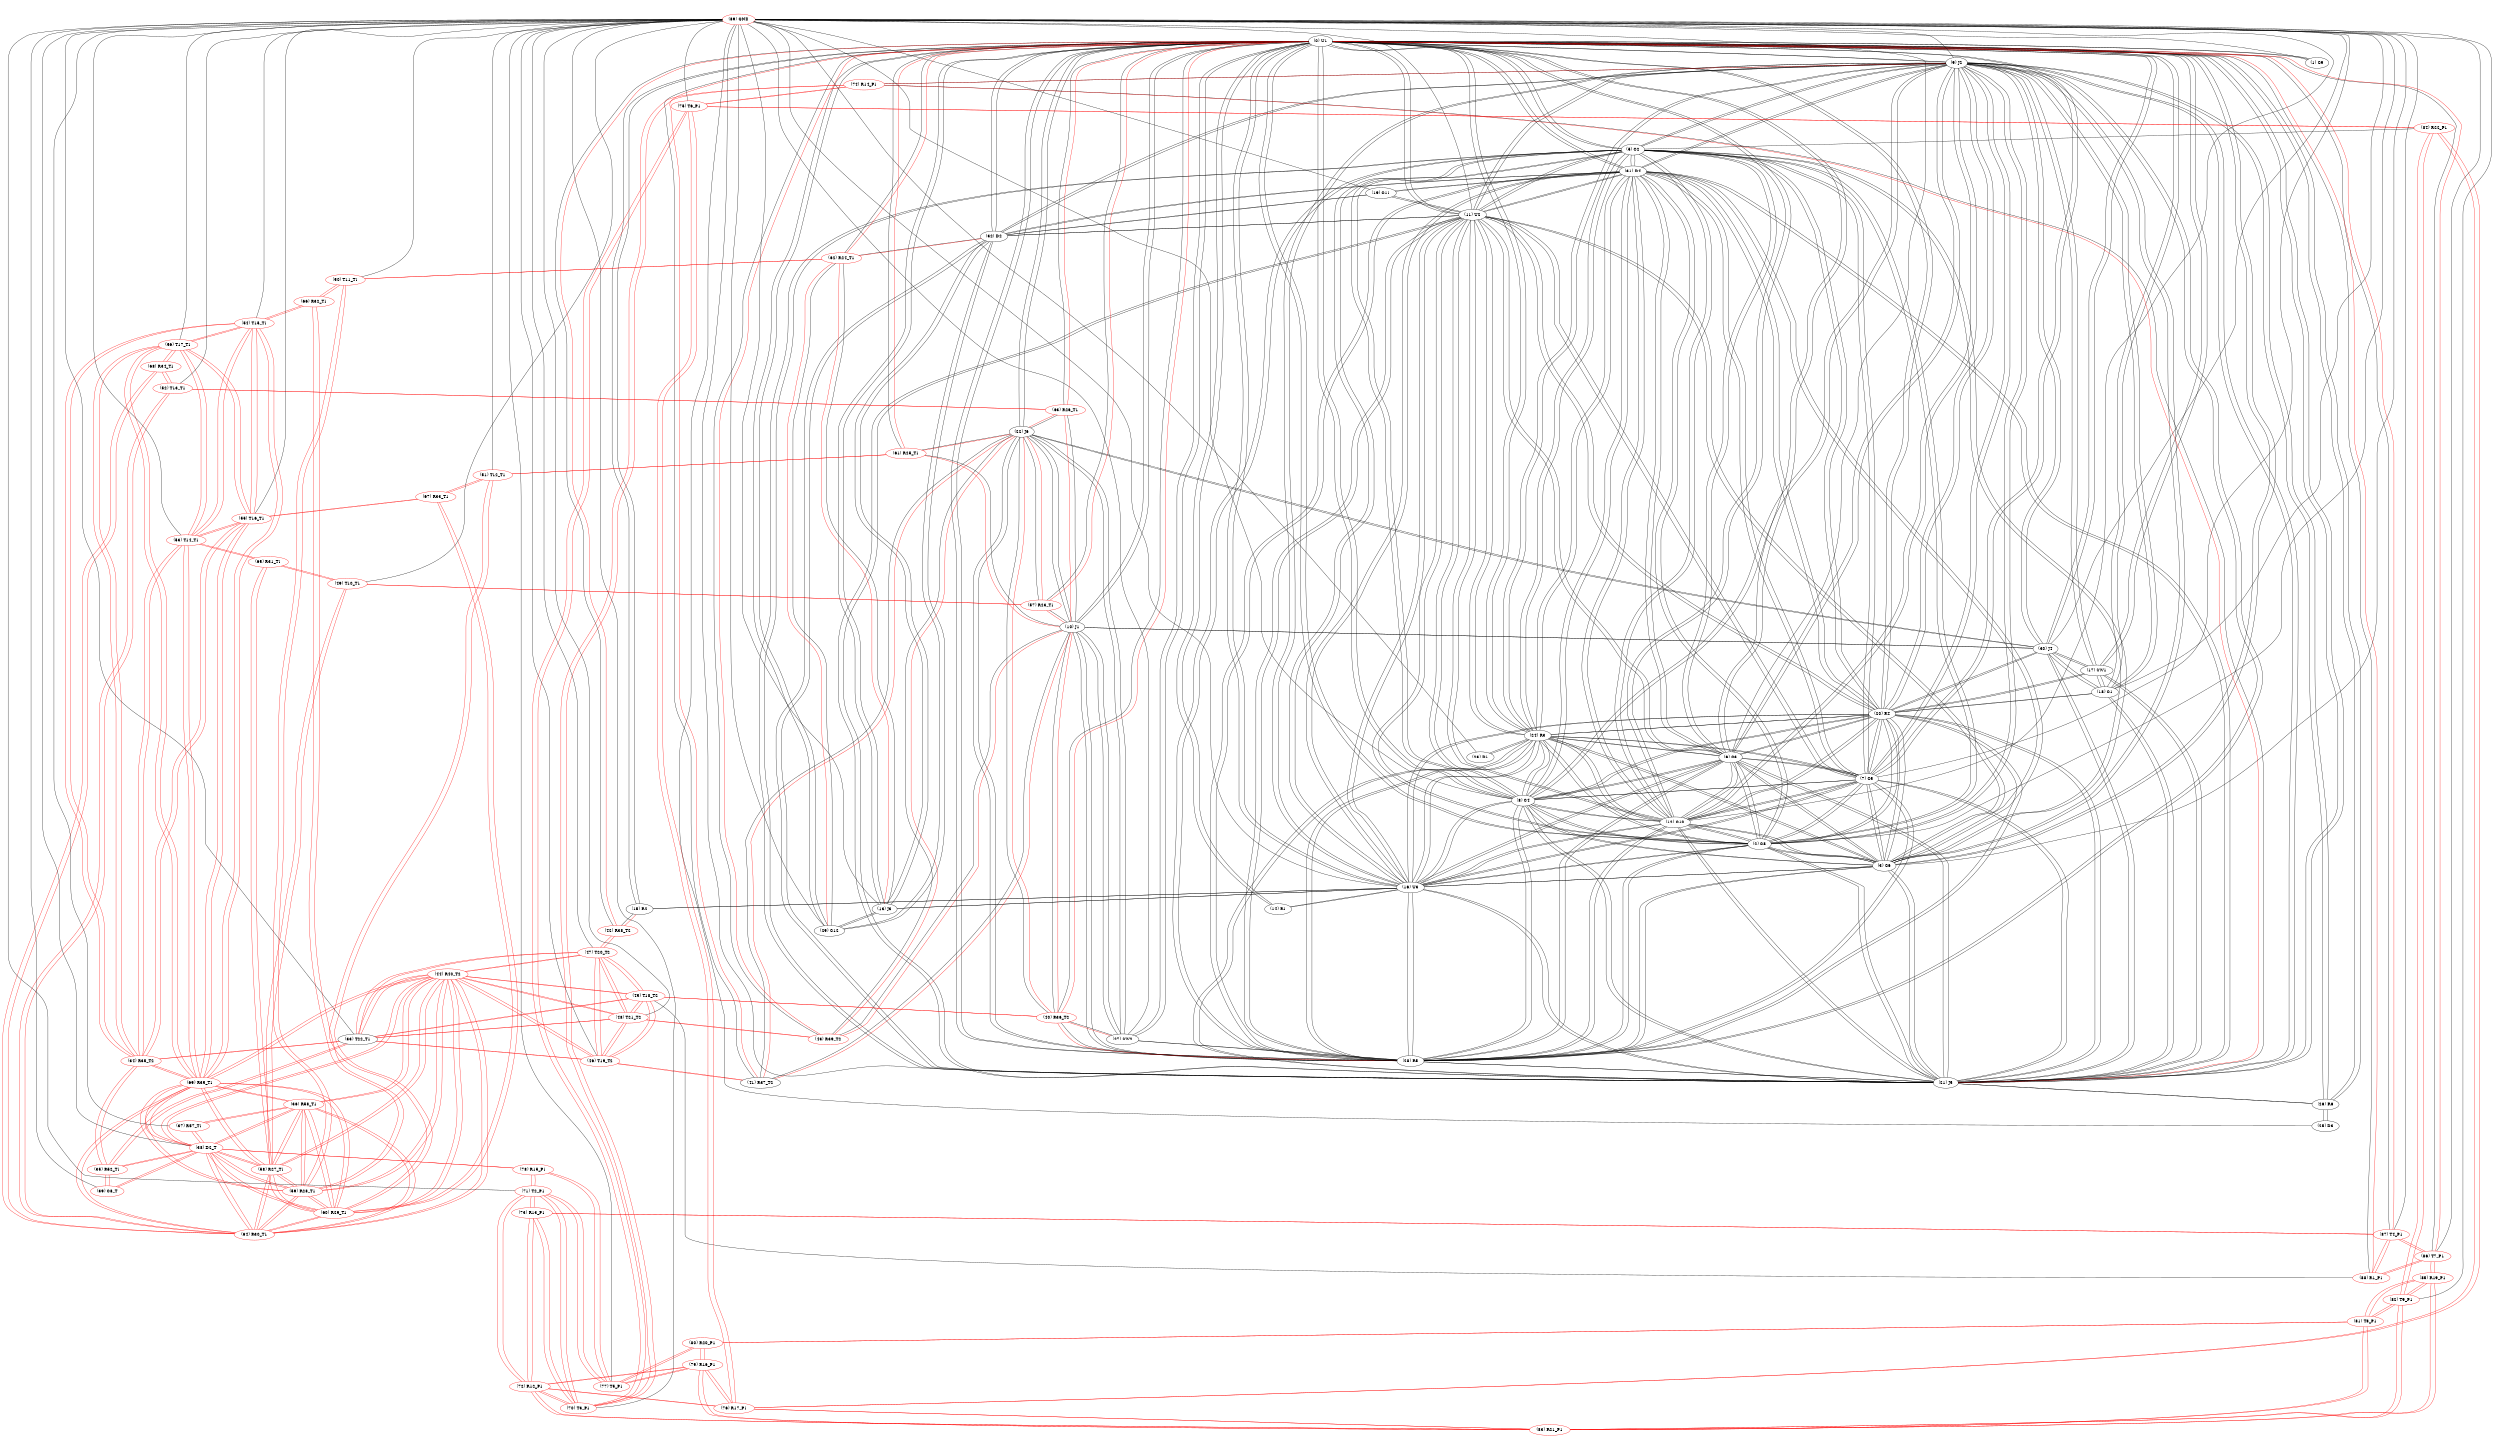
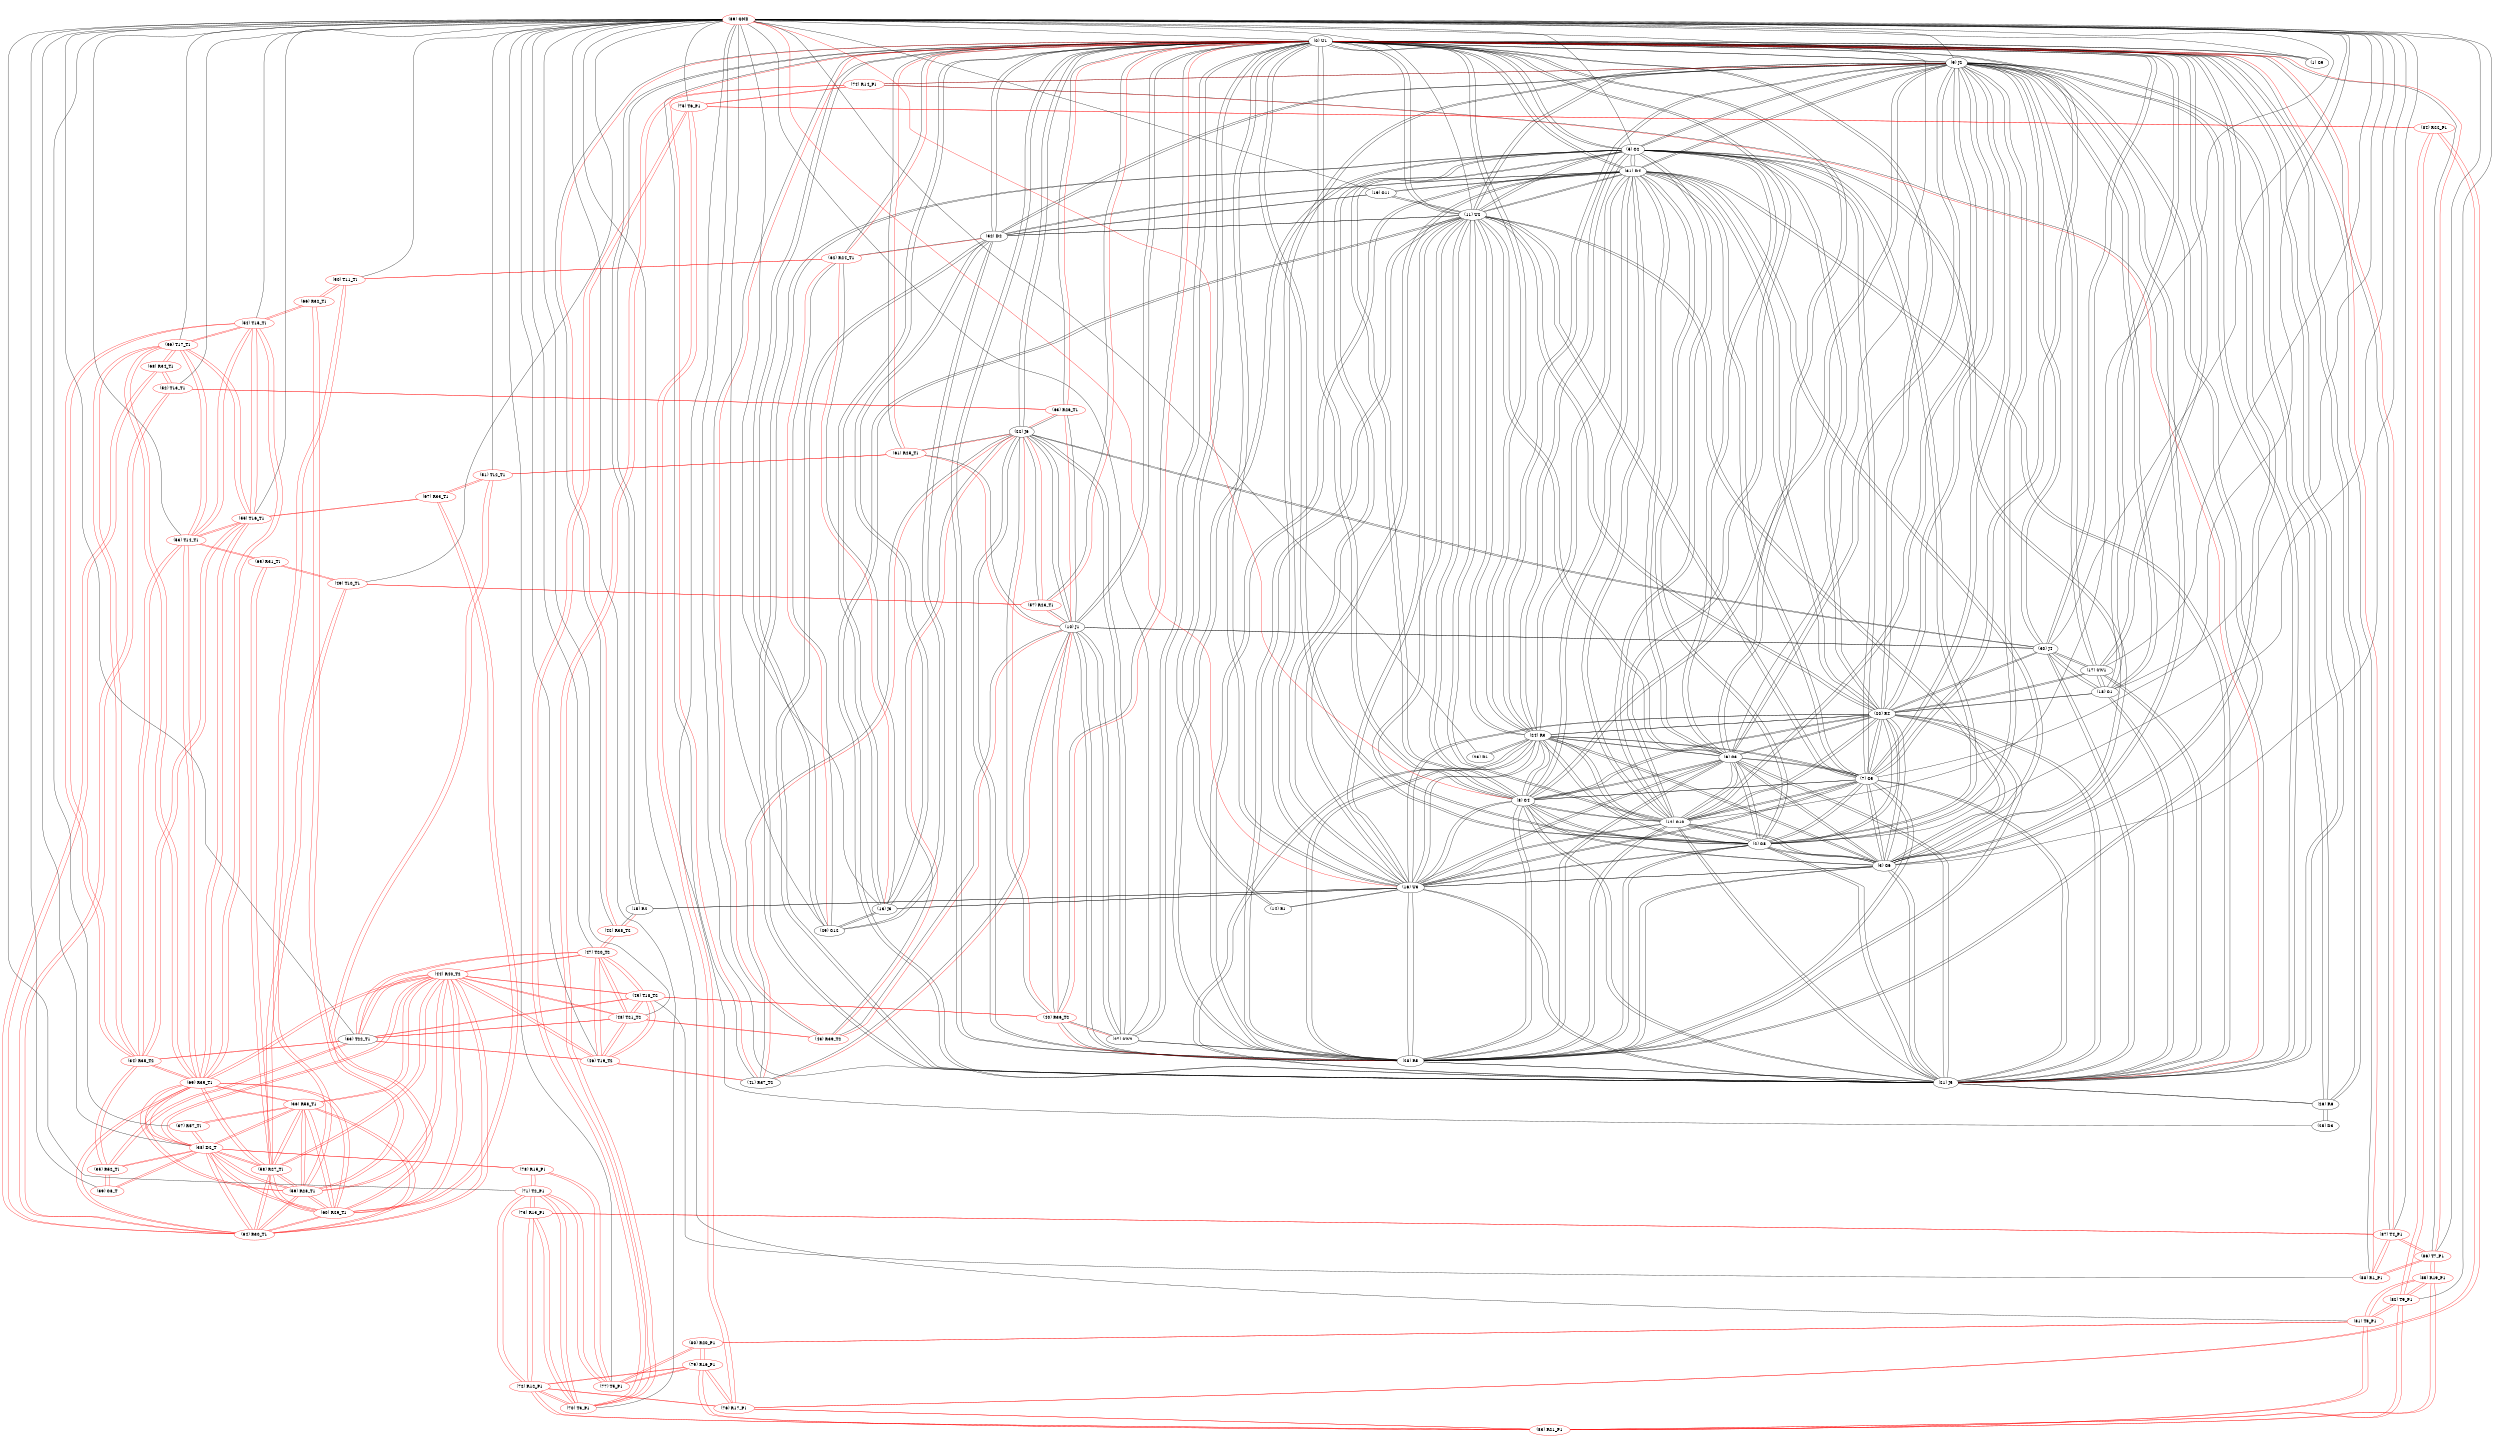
edge "(89) GND" -- "(0) U1": added
edge "(89) GND" -- "(17) SW1": added
edge "(84) R22_P1" -- "(5) C2": now "(89) GND" -- "(5) C2"
edge "(89) GND" -- "(8) C4": color black -> red
edge "(89) GND" -- "(16) U3": color black -> red
edge "(89) GND" -- "(81) T8_P1": added
